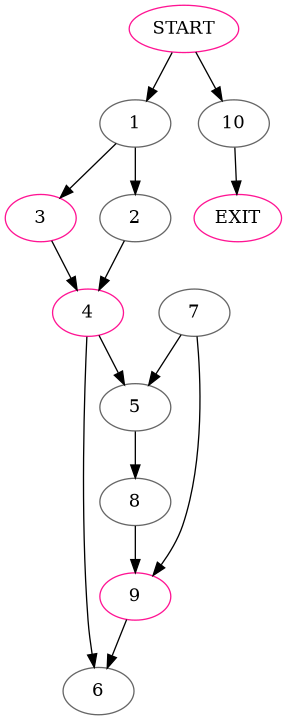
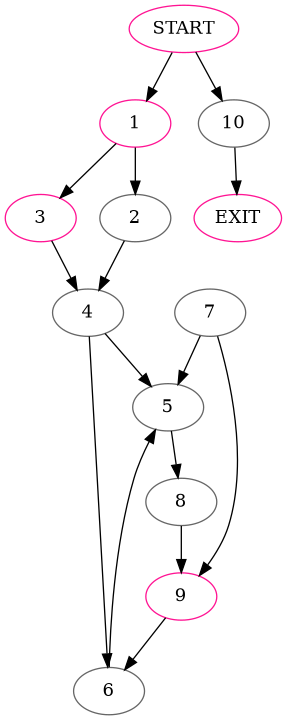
node "1": color gray40 -> deeppink
node "4": color deeppink -> gray40
edge "6" -> "5": added
